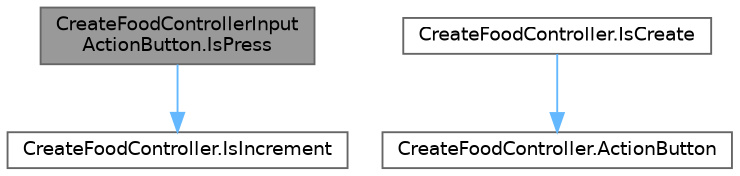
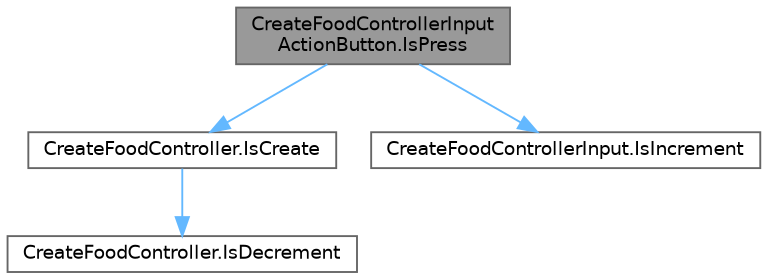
edge "CreateFoodControllerInput ActionButton.IsPress" -> "CreateFoodController.IsCreate": added
node "CreateFoodController.IsIncrement": label "CreateFoodController.IsIncrement" -> "CreateFoodControllerInput.IsIncrement"
node "CreateFoodController.ActionButton": label "CreateFoodController.ActionButton" -> "CreateFoodController.IsDecrement"
